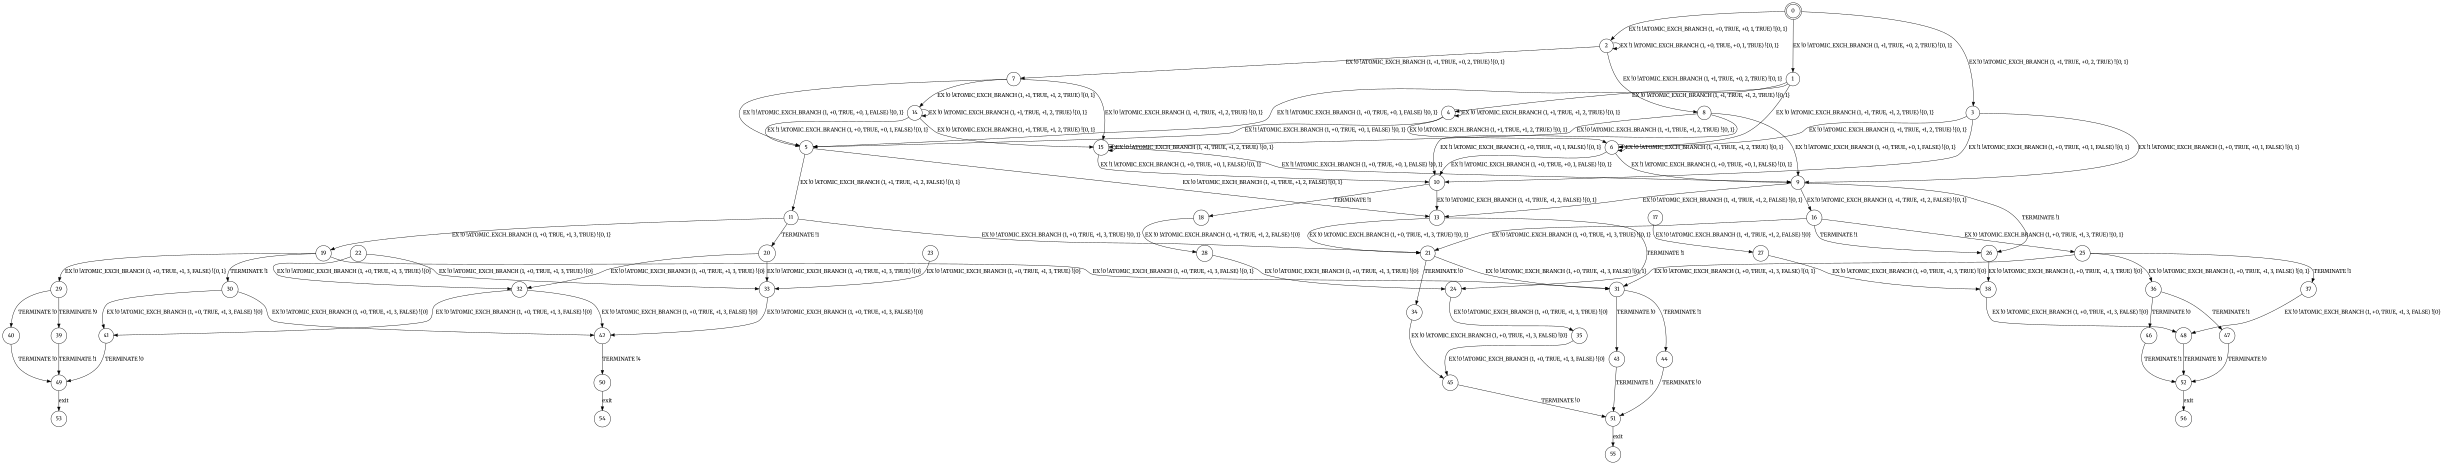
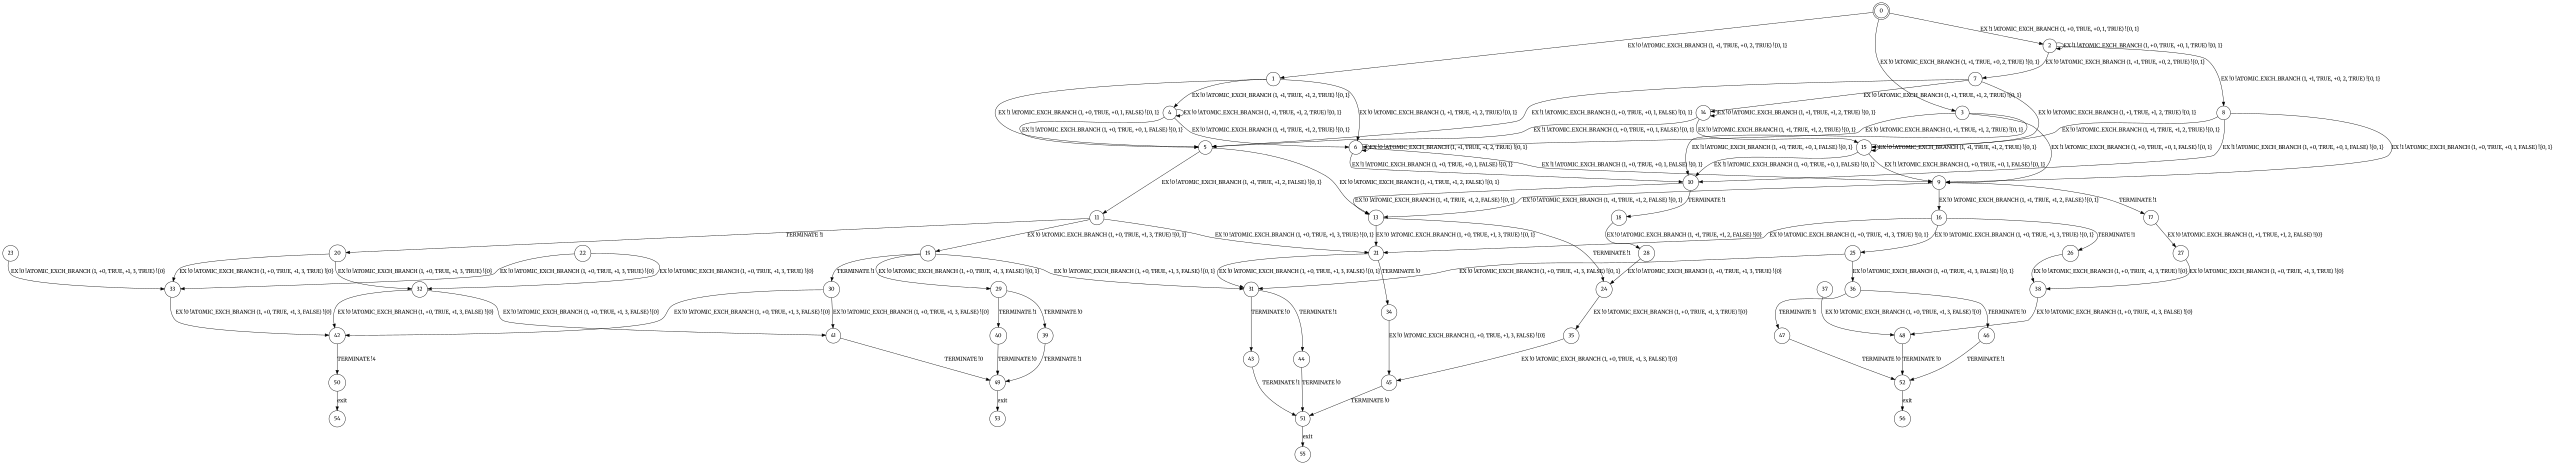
edge "9" -> "26": now "9" -> "17"
edge "25" -> "37": removed, label "TERMINATE !1"
edge "29" -> "40": label "TERMINATE !0" -> "TERMINATE !1"
edge "29" -> "39": label "TERMINATE !9" -> "TERMINATE !0"
